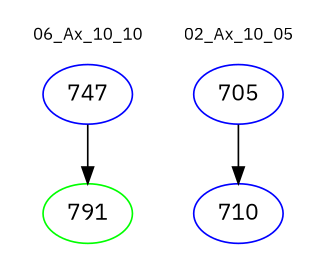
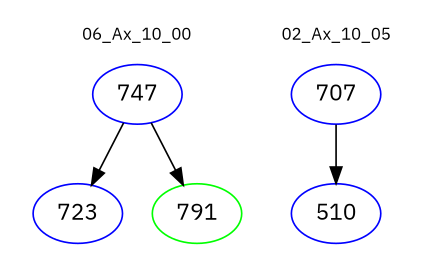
cluster "06_Ax_10_10": label "06_Ax_10_10" -> "06_Ax_10_00"
node "705": label "705" -> "707"
node "723": added
node "710": label "710" -> "510"
